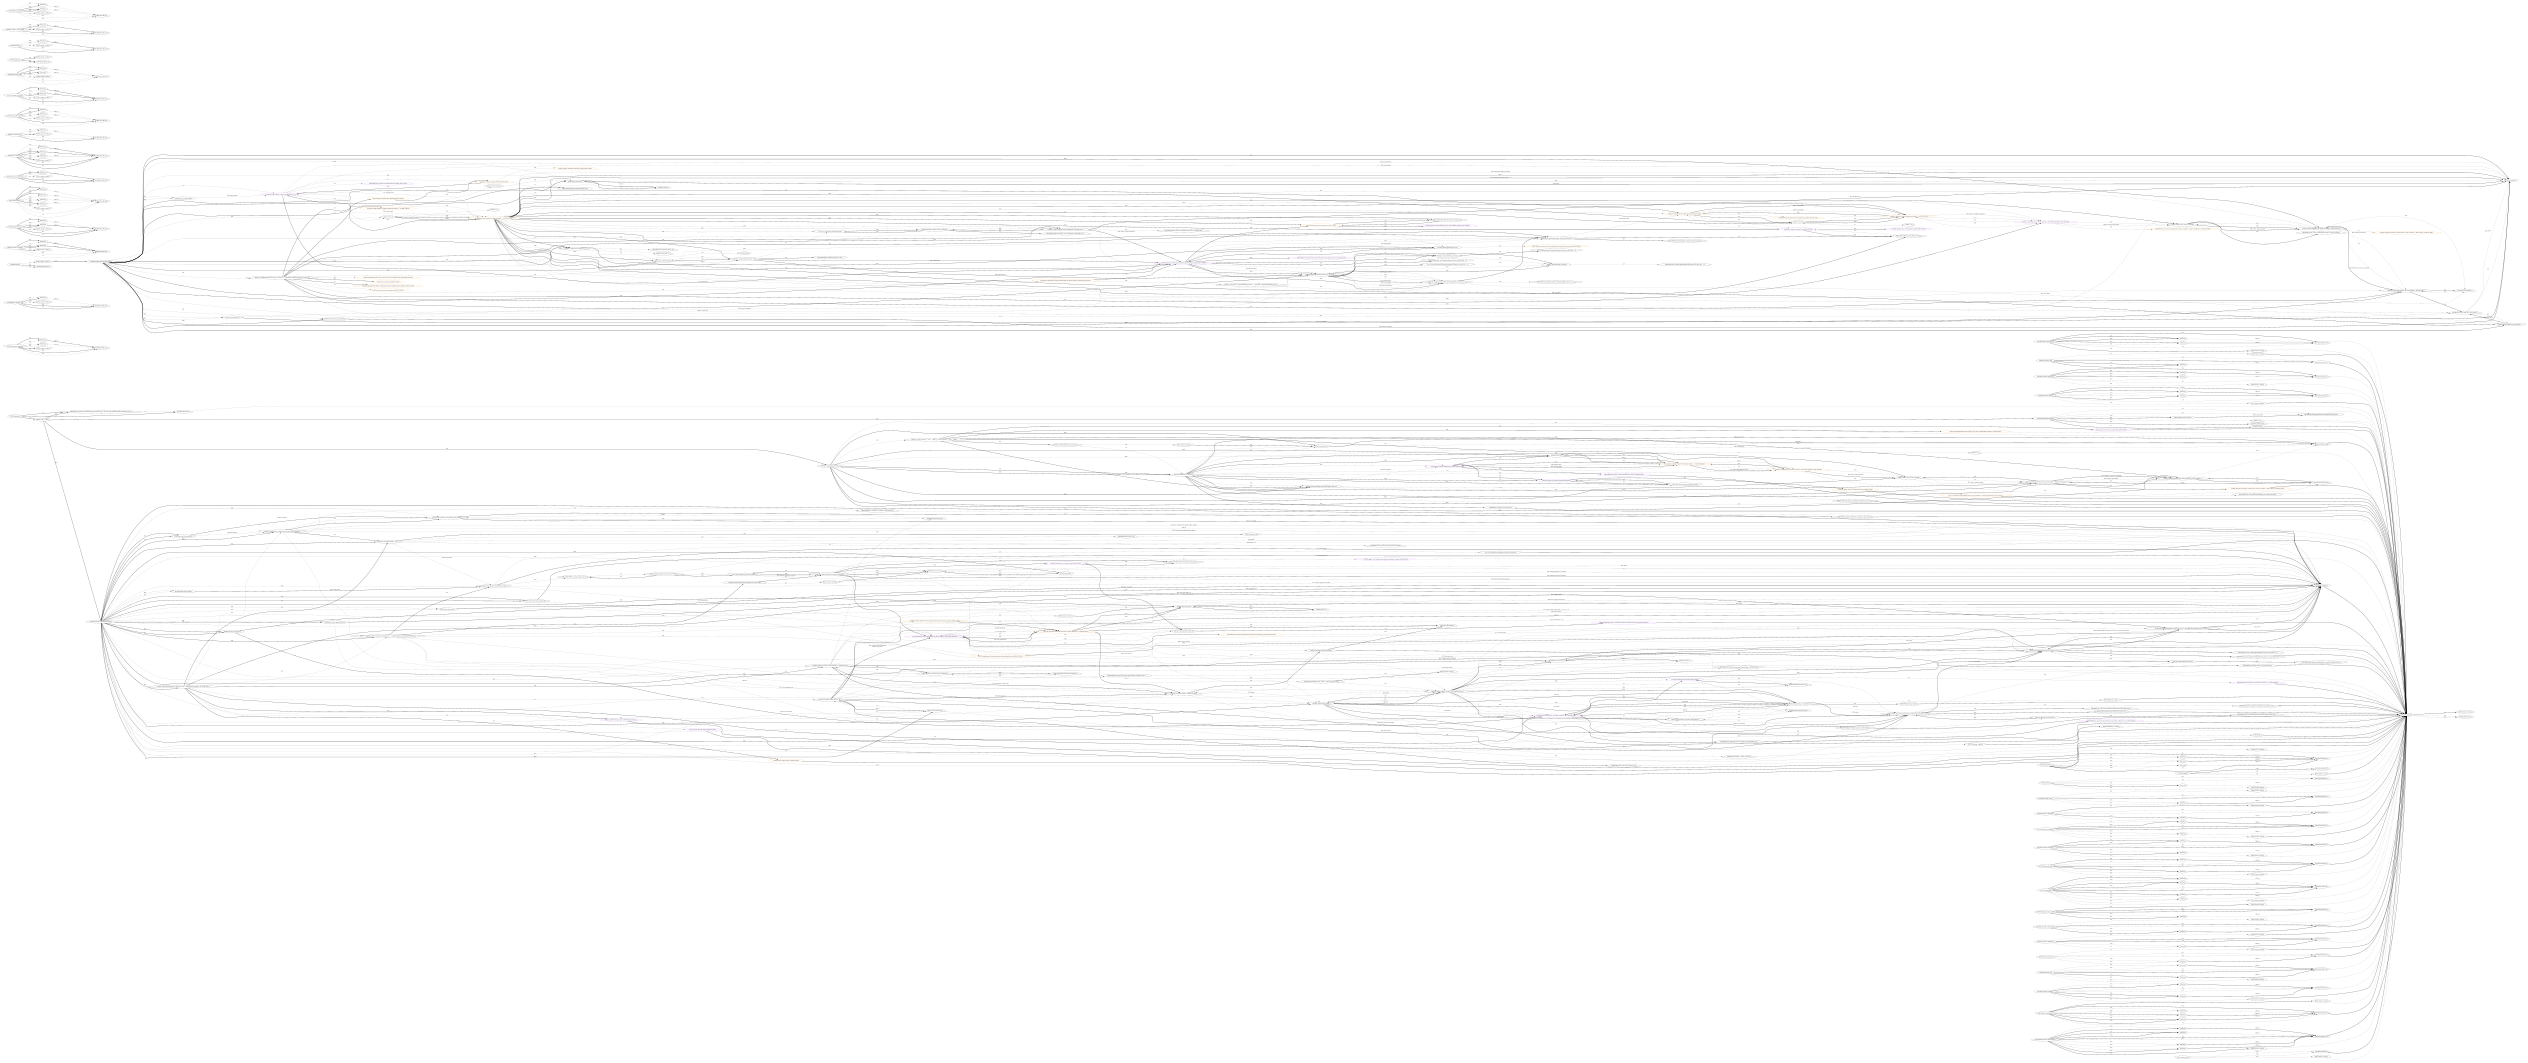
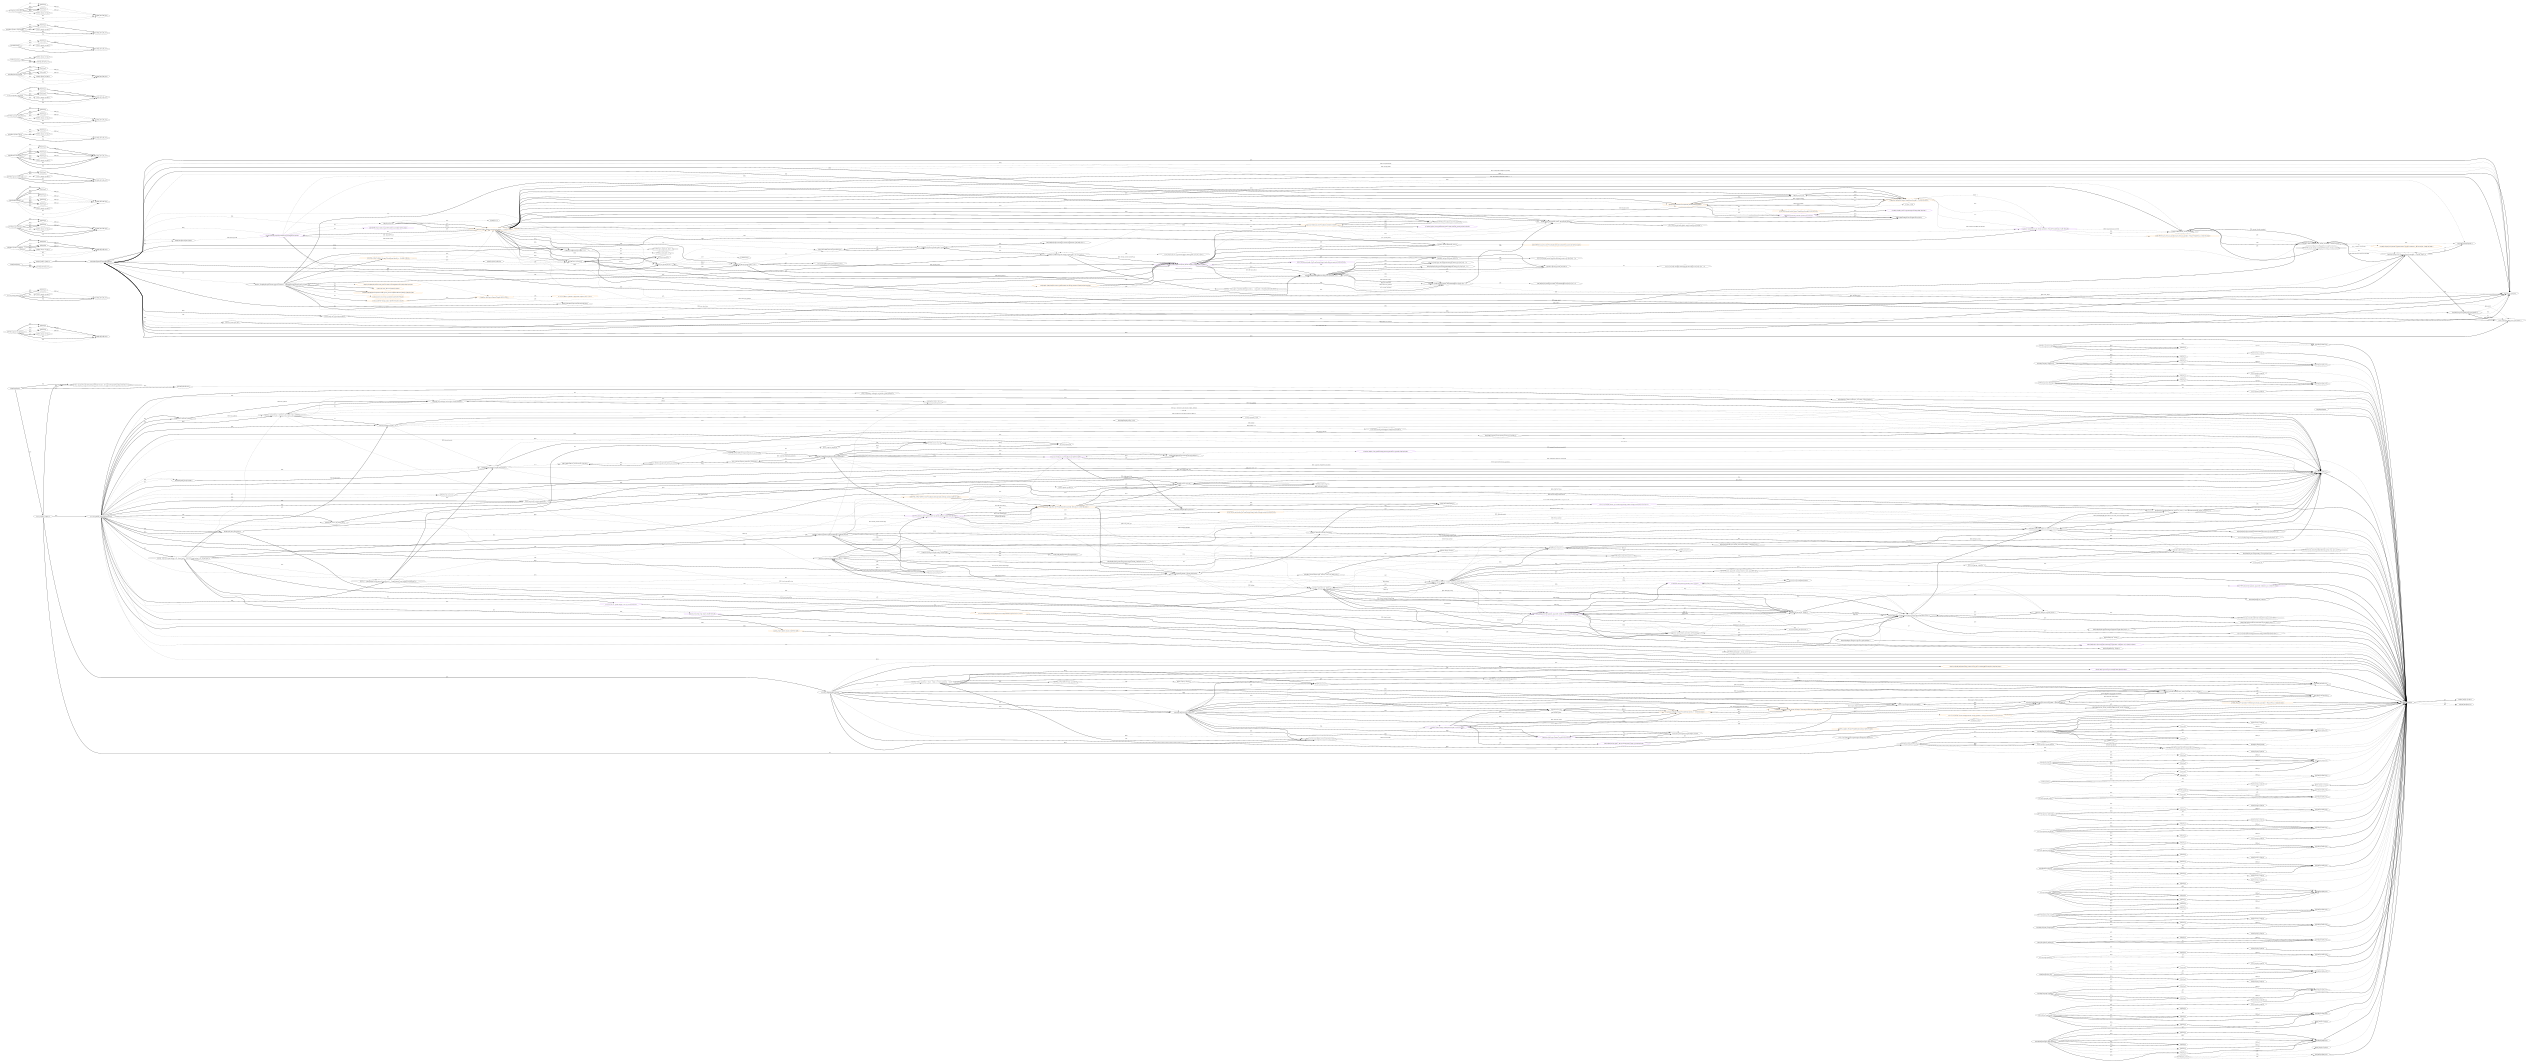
edge "<(<operator>.fieldAccess,::SuspendThread)<SUB>7</SUB>>" -> "<(SuspendThread,::SuspendThread(thread_handle))<SUB>7</SUB>>": removed, label "CFG:"
edge "(METHOD,ScopedSuspendThread)" -> "(MODIFIER,PUBLIC)": now "(METHOD,ScopedSuspendThread)" -> "(METHOD,<operator>.greaterThan)"
